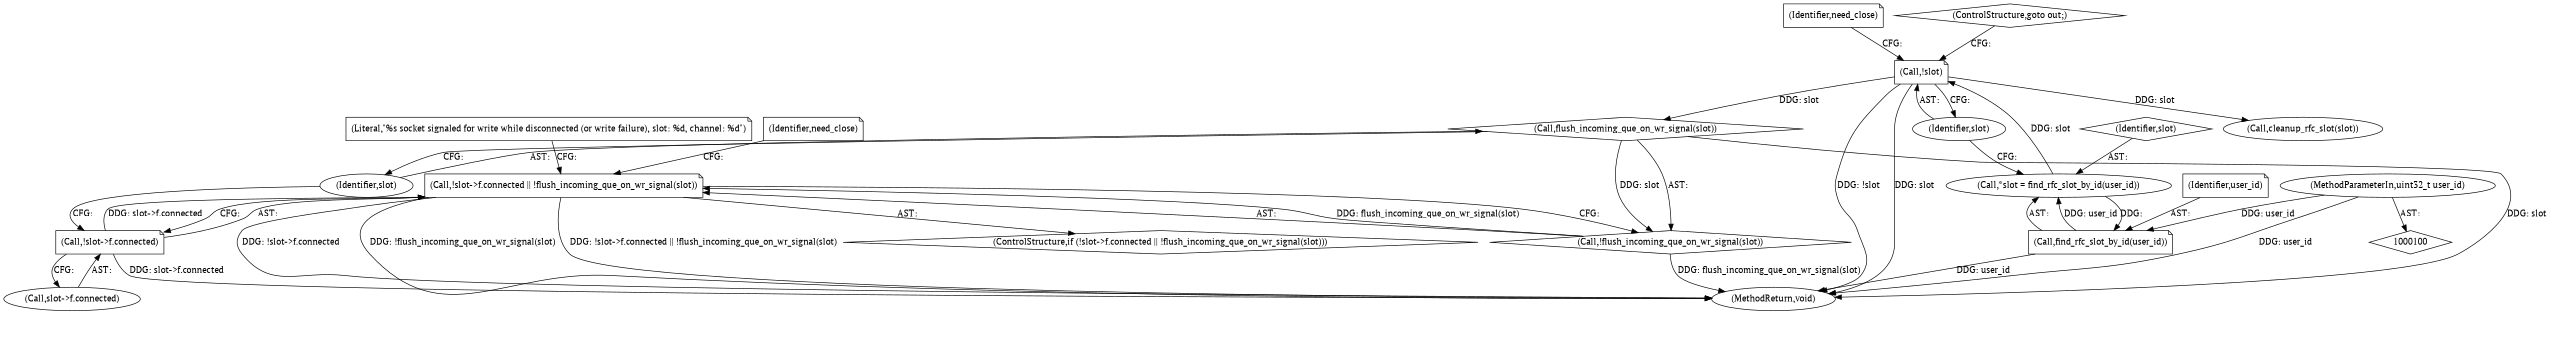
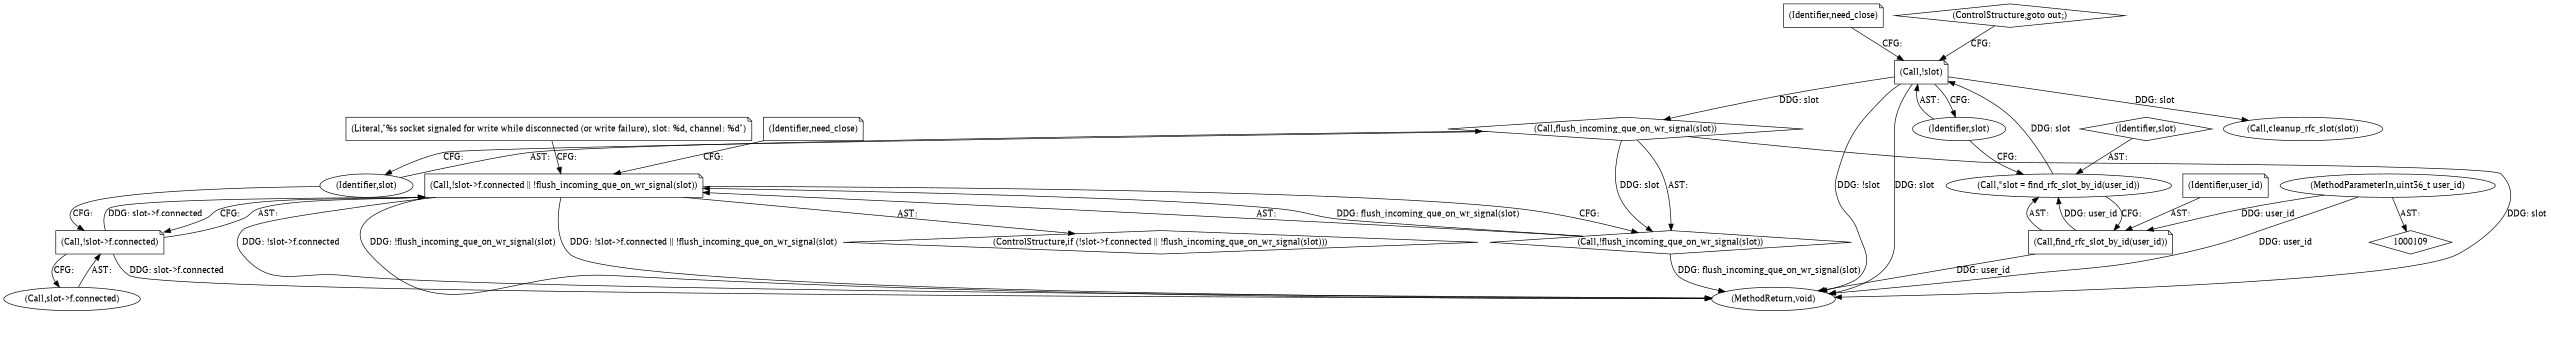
node "(MethodParameterIn,uint32_t user_id)": label "(MethodParameterIn,uint32_t user_id)" -> "(MethodParameterIn,uint36_t user_id)"
edge "(Call,*slot = find_rfc_slot_by_id(user_id))" -> "(Call,find_rfc_slot_by_id(user_id))": label "DDG: " -> "CFG: "
node "1000100": label "1000100" -> "1000109"
